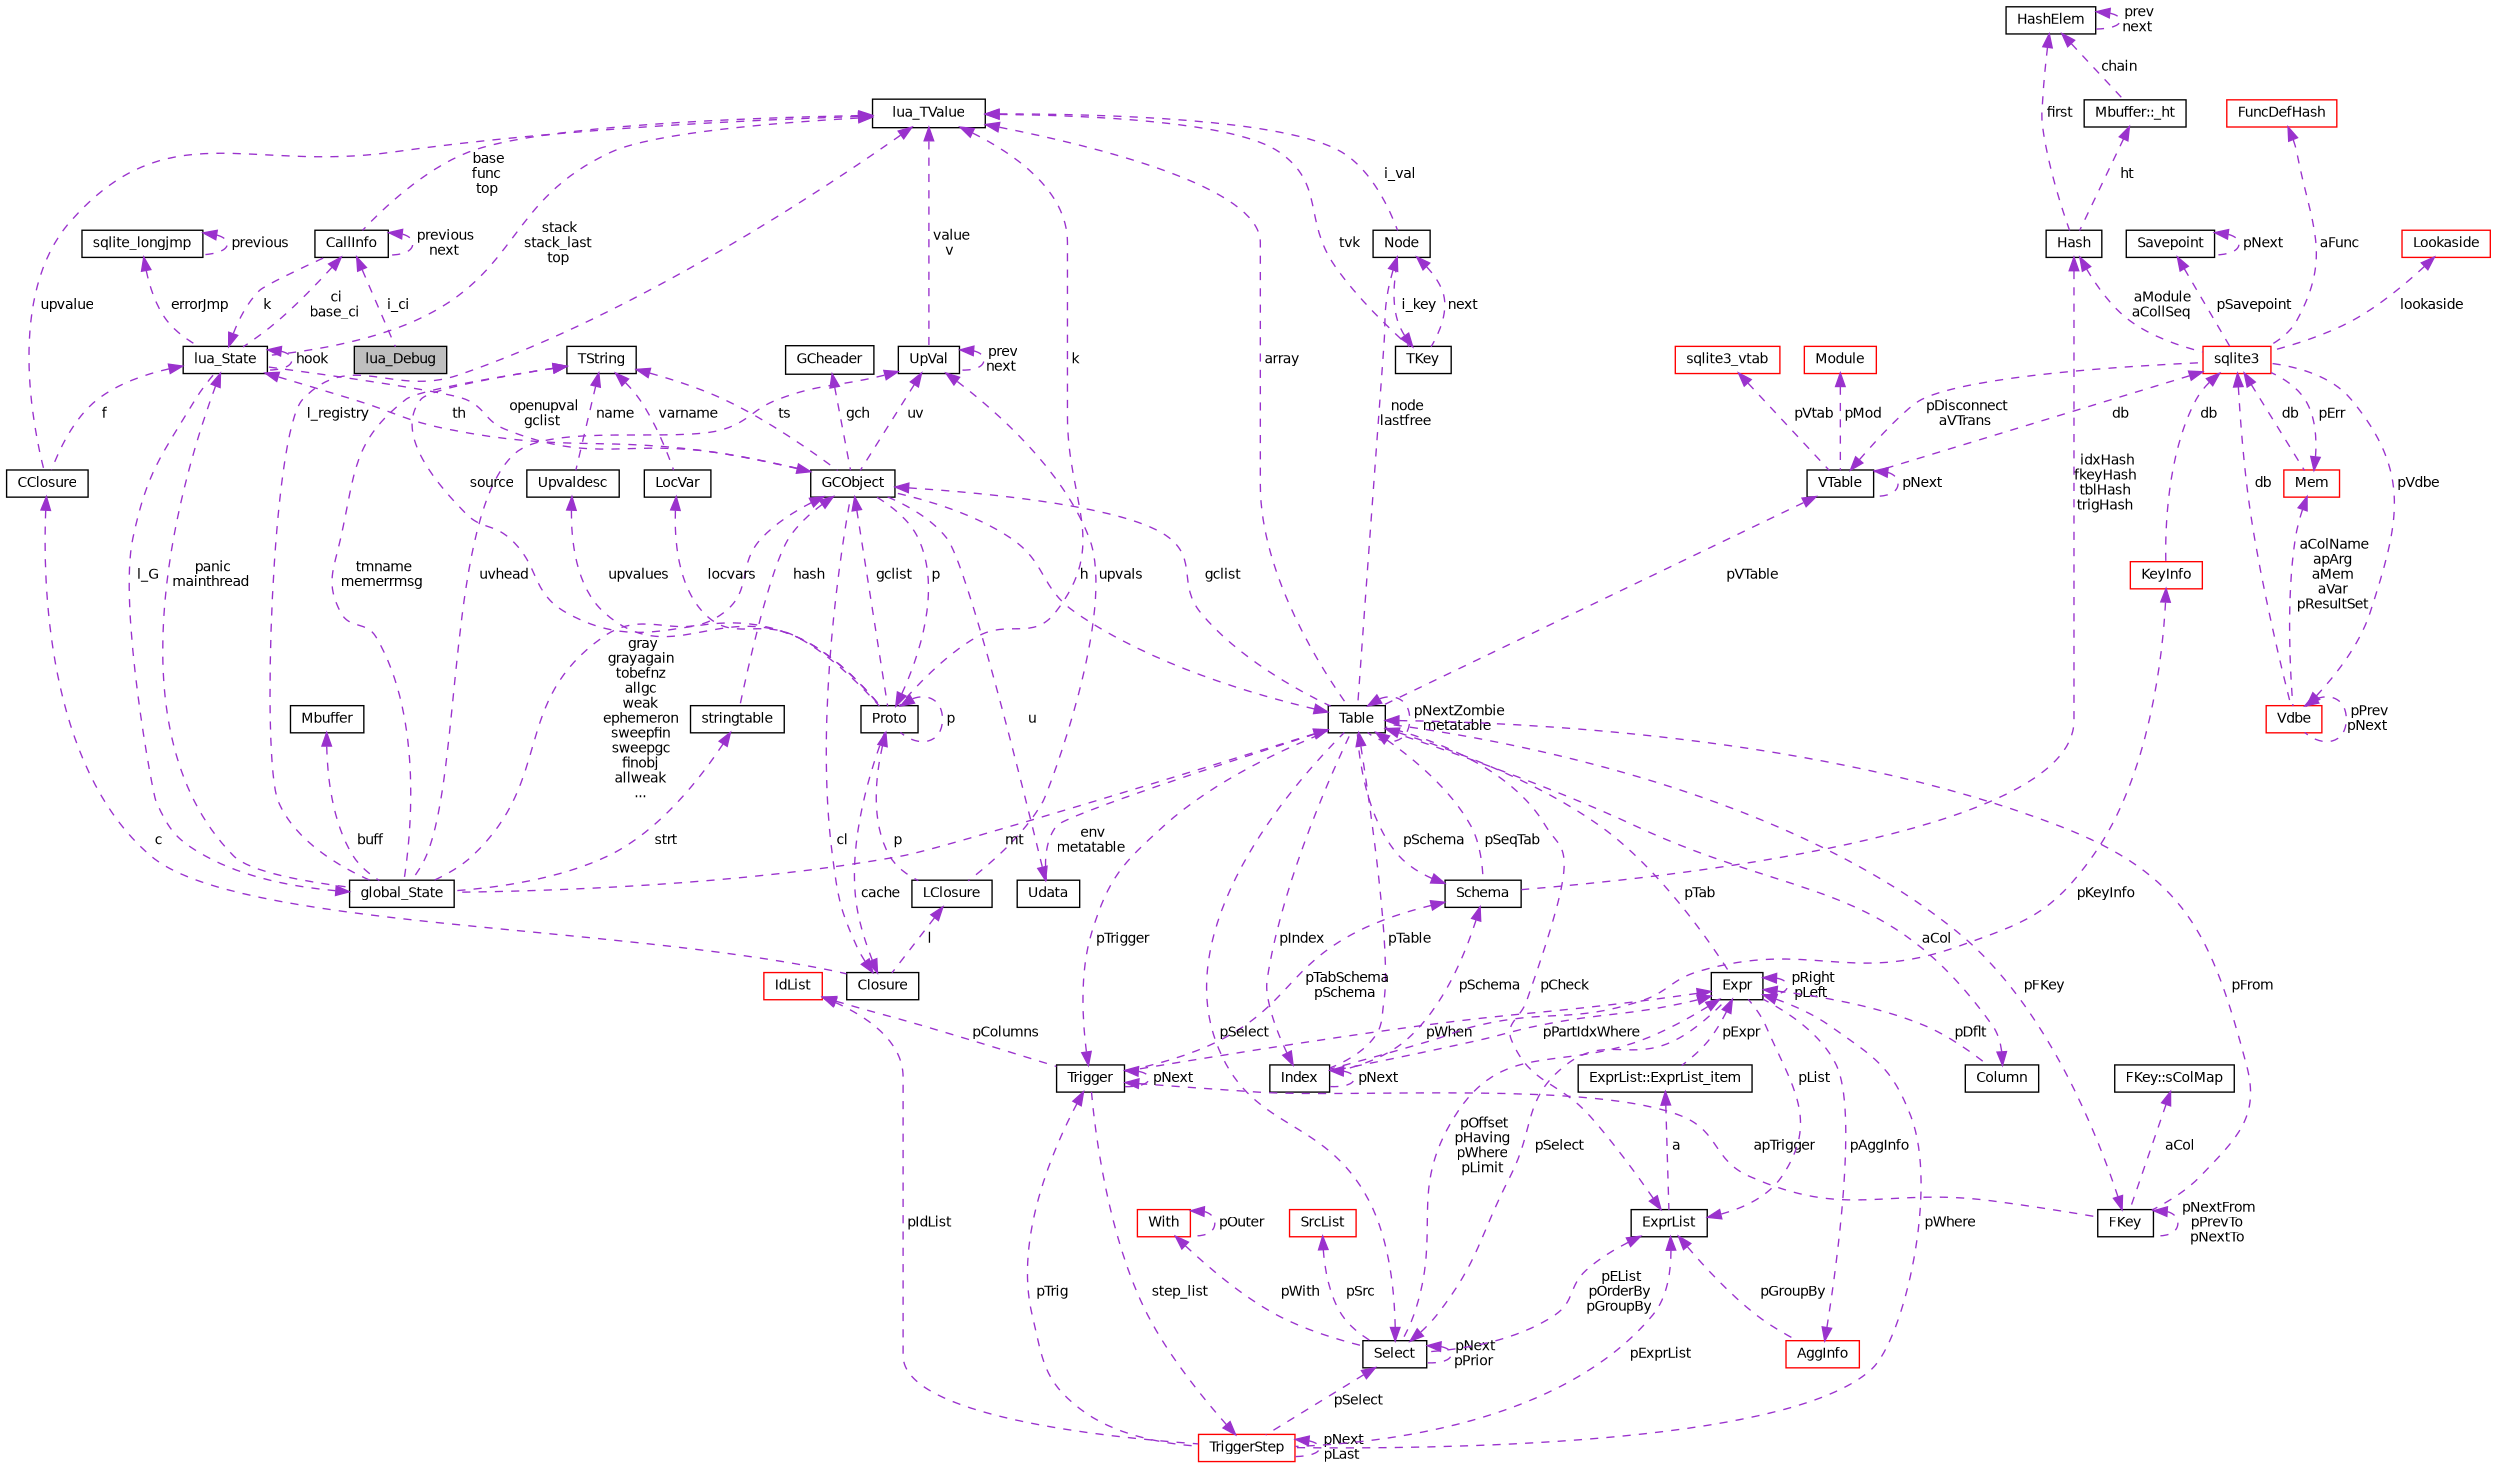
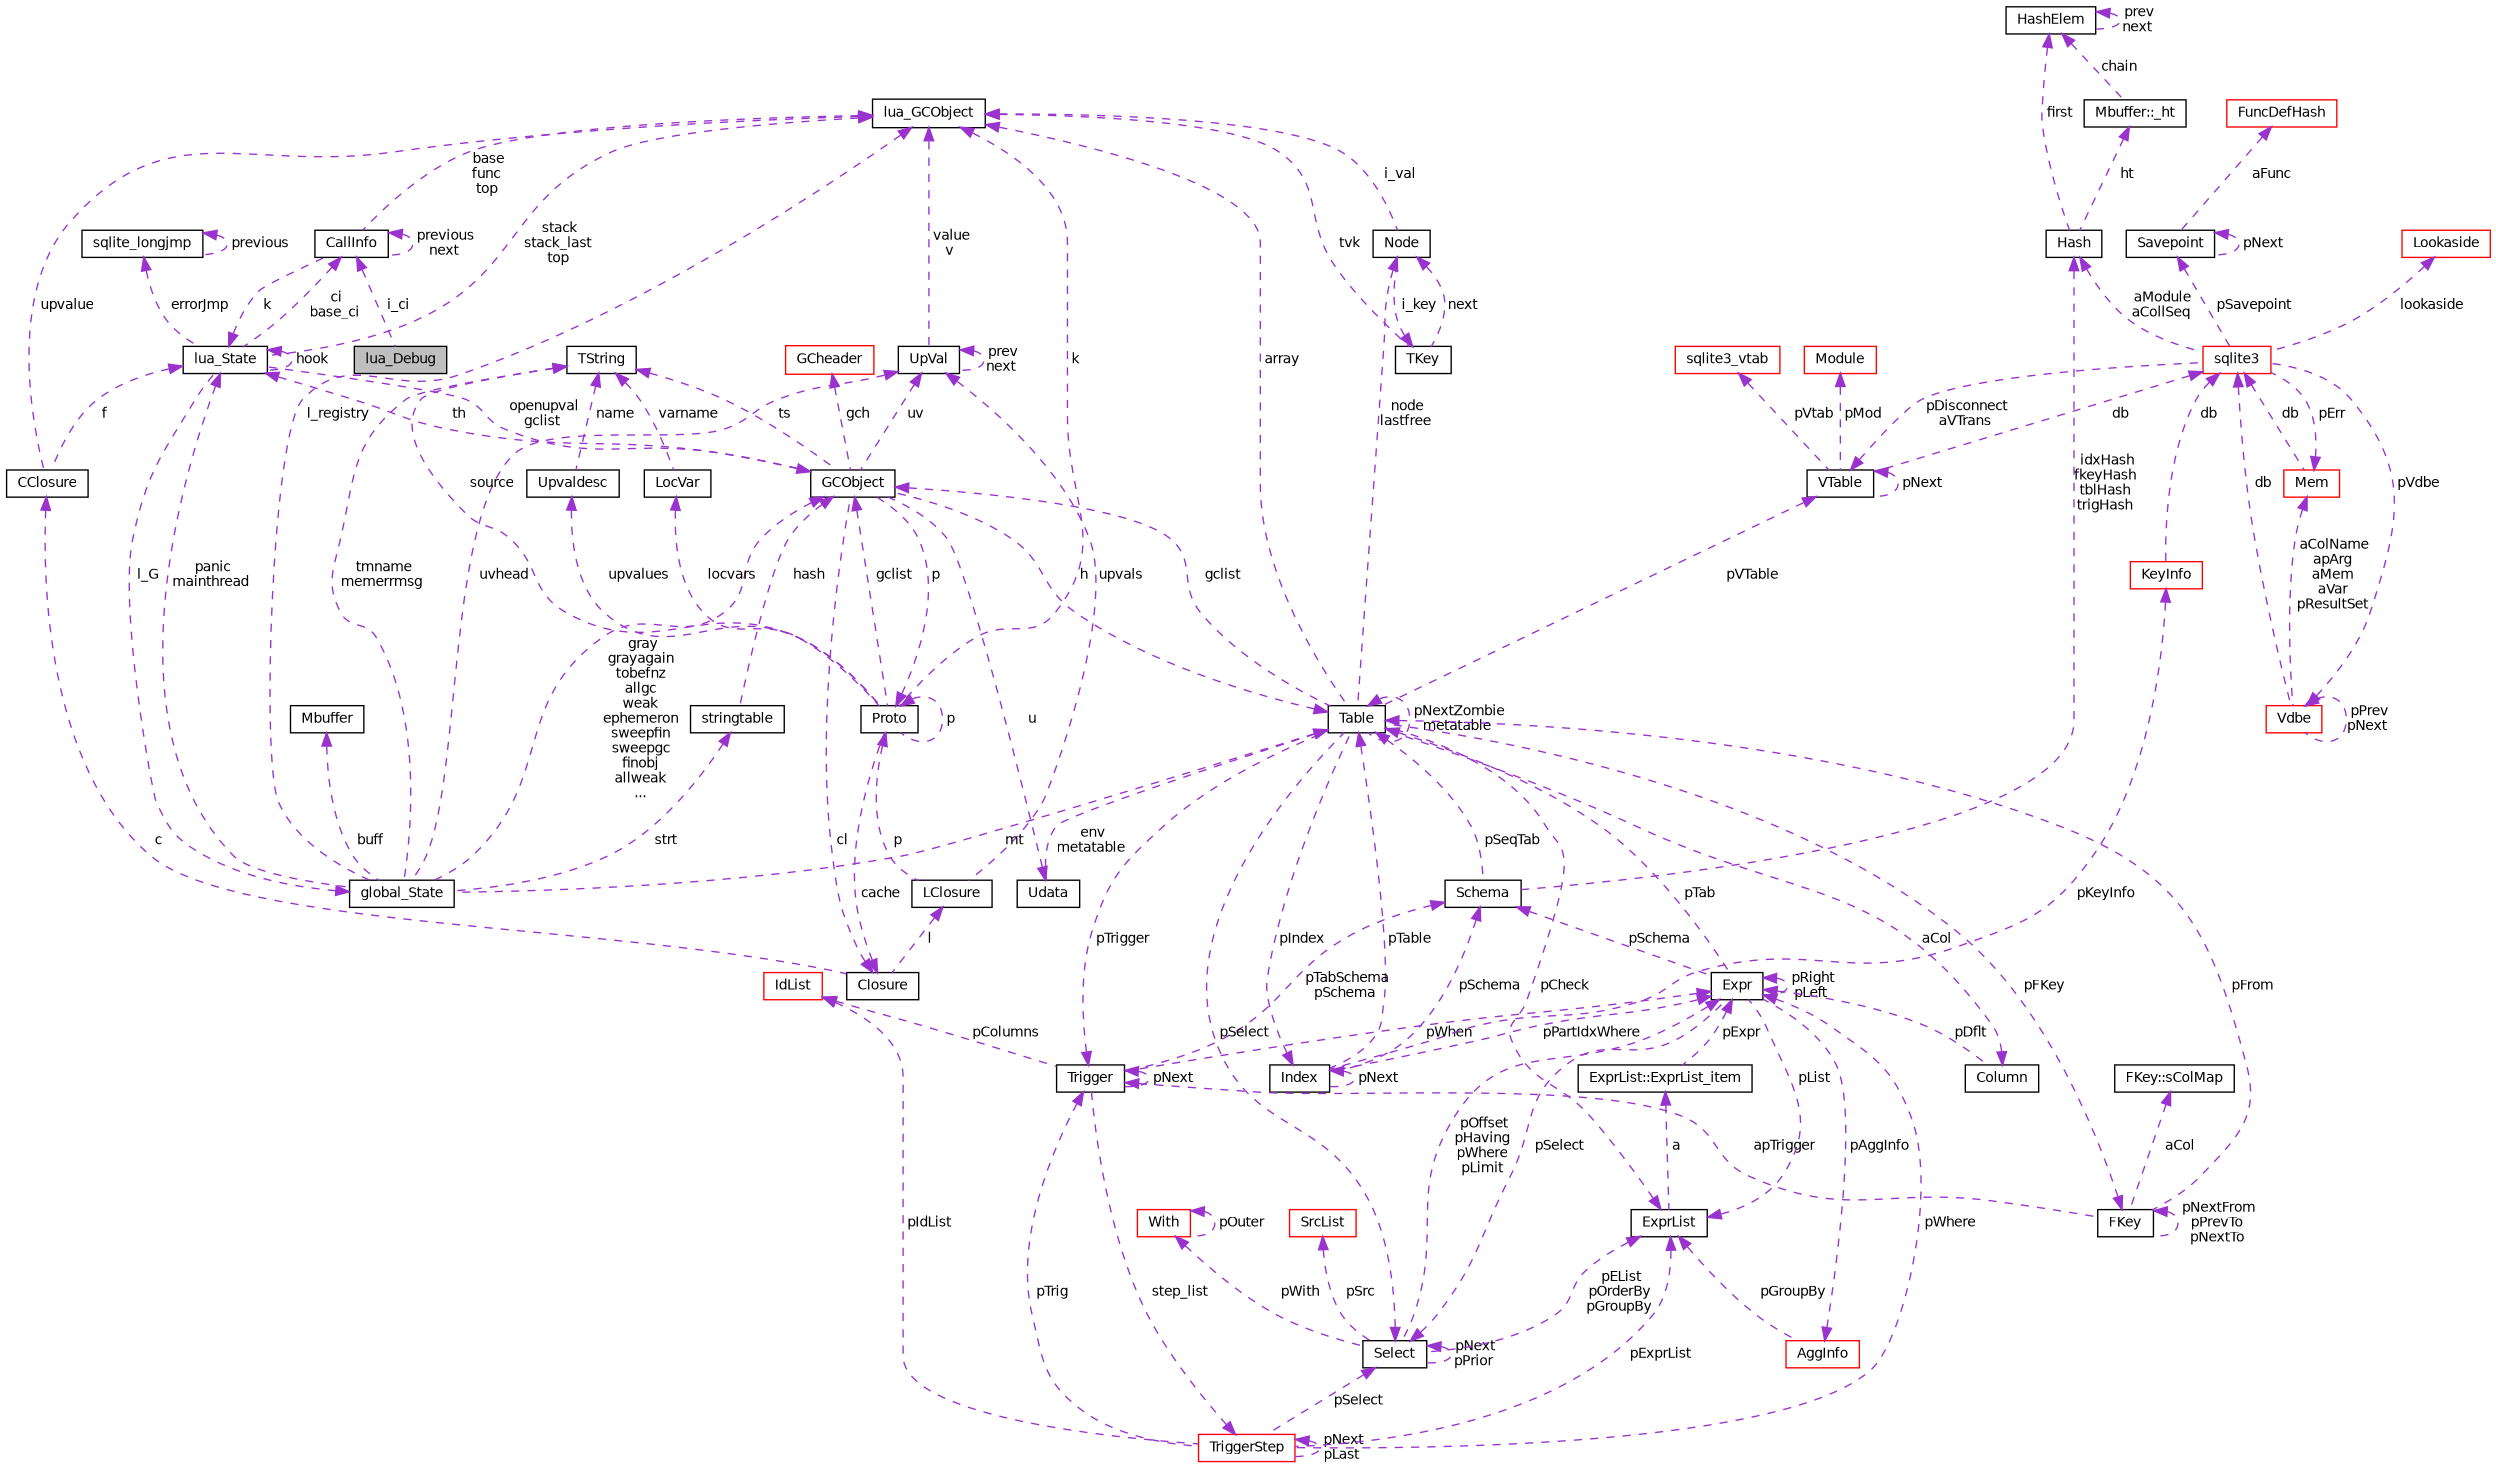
node "lua_TValue": label "lua_TValue" -> "lua_GCObject"
edge "sqlite3" -> "FuncDefHash": now "Savepoint" -> "FuncDefHash"
node "GCheader": color black -> red
edge "Table" -> "Schema": now "Expr" -> "Schema"
